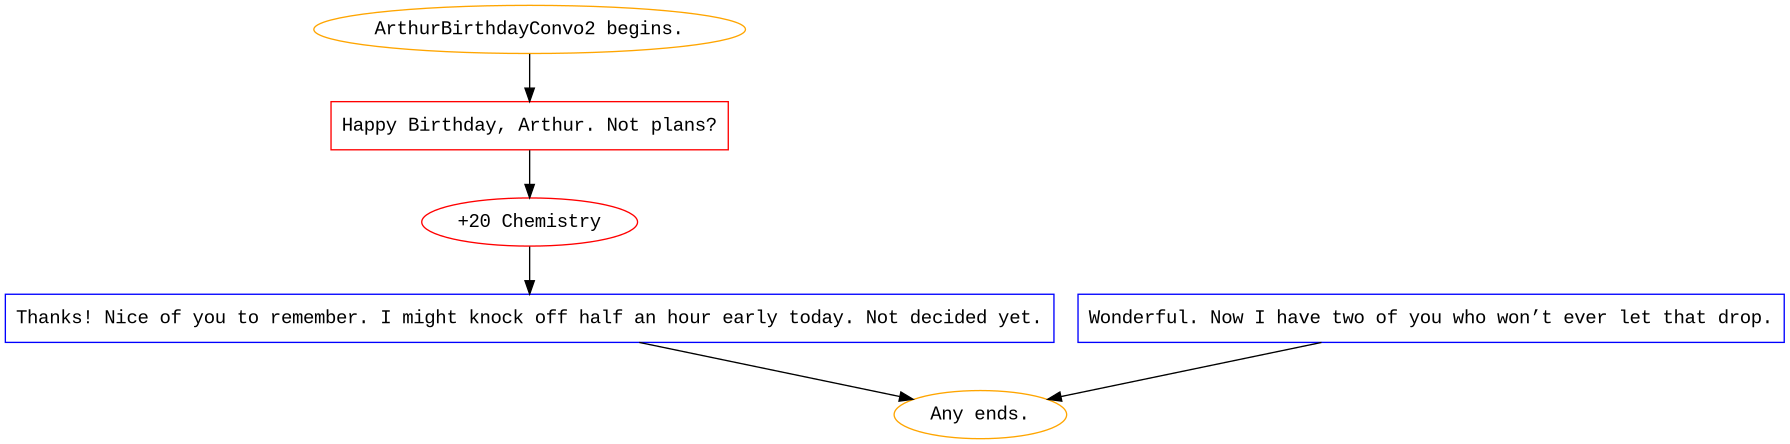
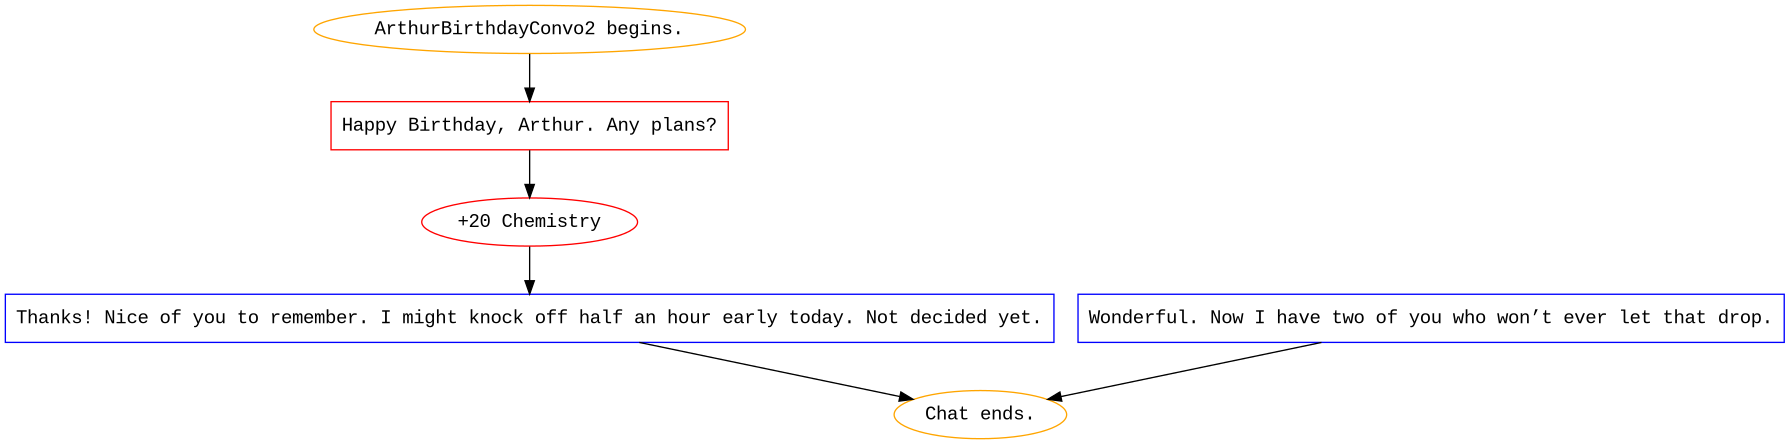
node "Happy Birthday, Arthur. Not plans?": label "Happy Birthday, Arthur. Not plans?" -> "Happy Birthday, Arthur. Any plans?"
node "Any ends.": label "Any ends." -> "Chat ends."
